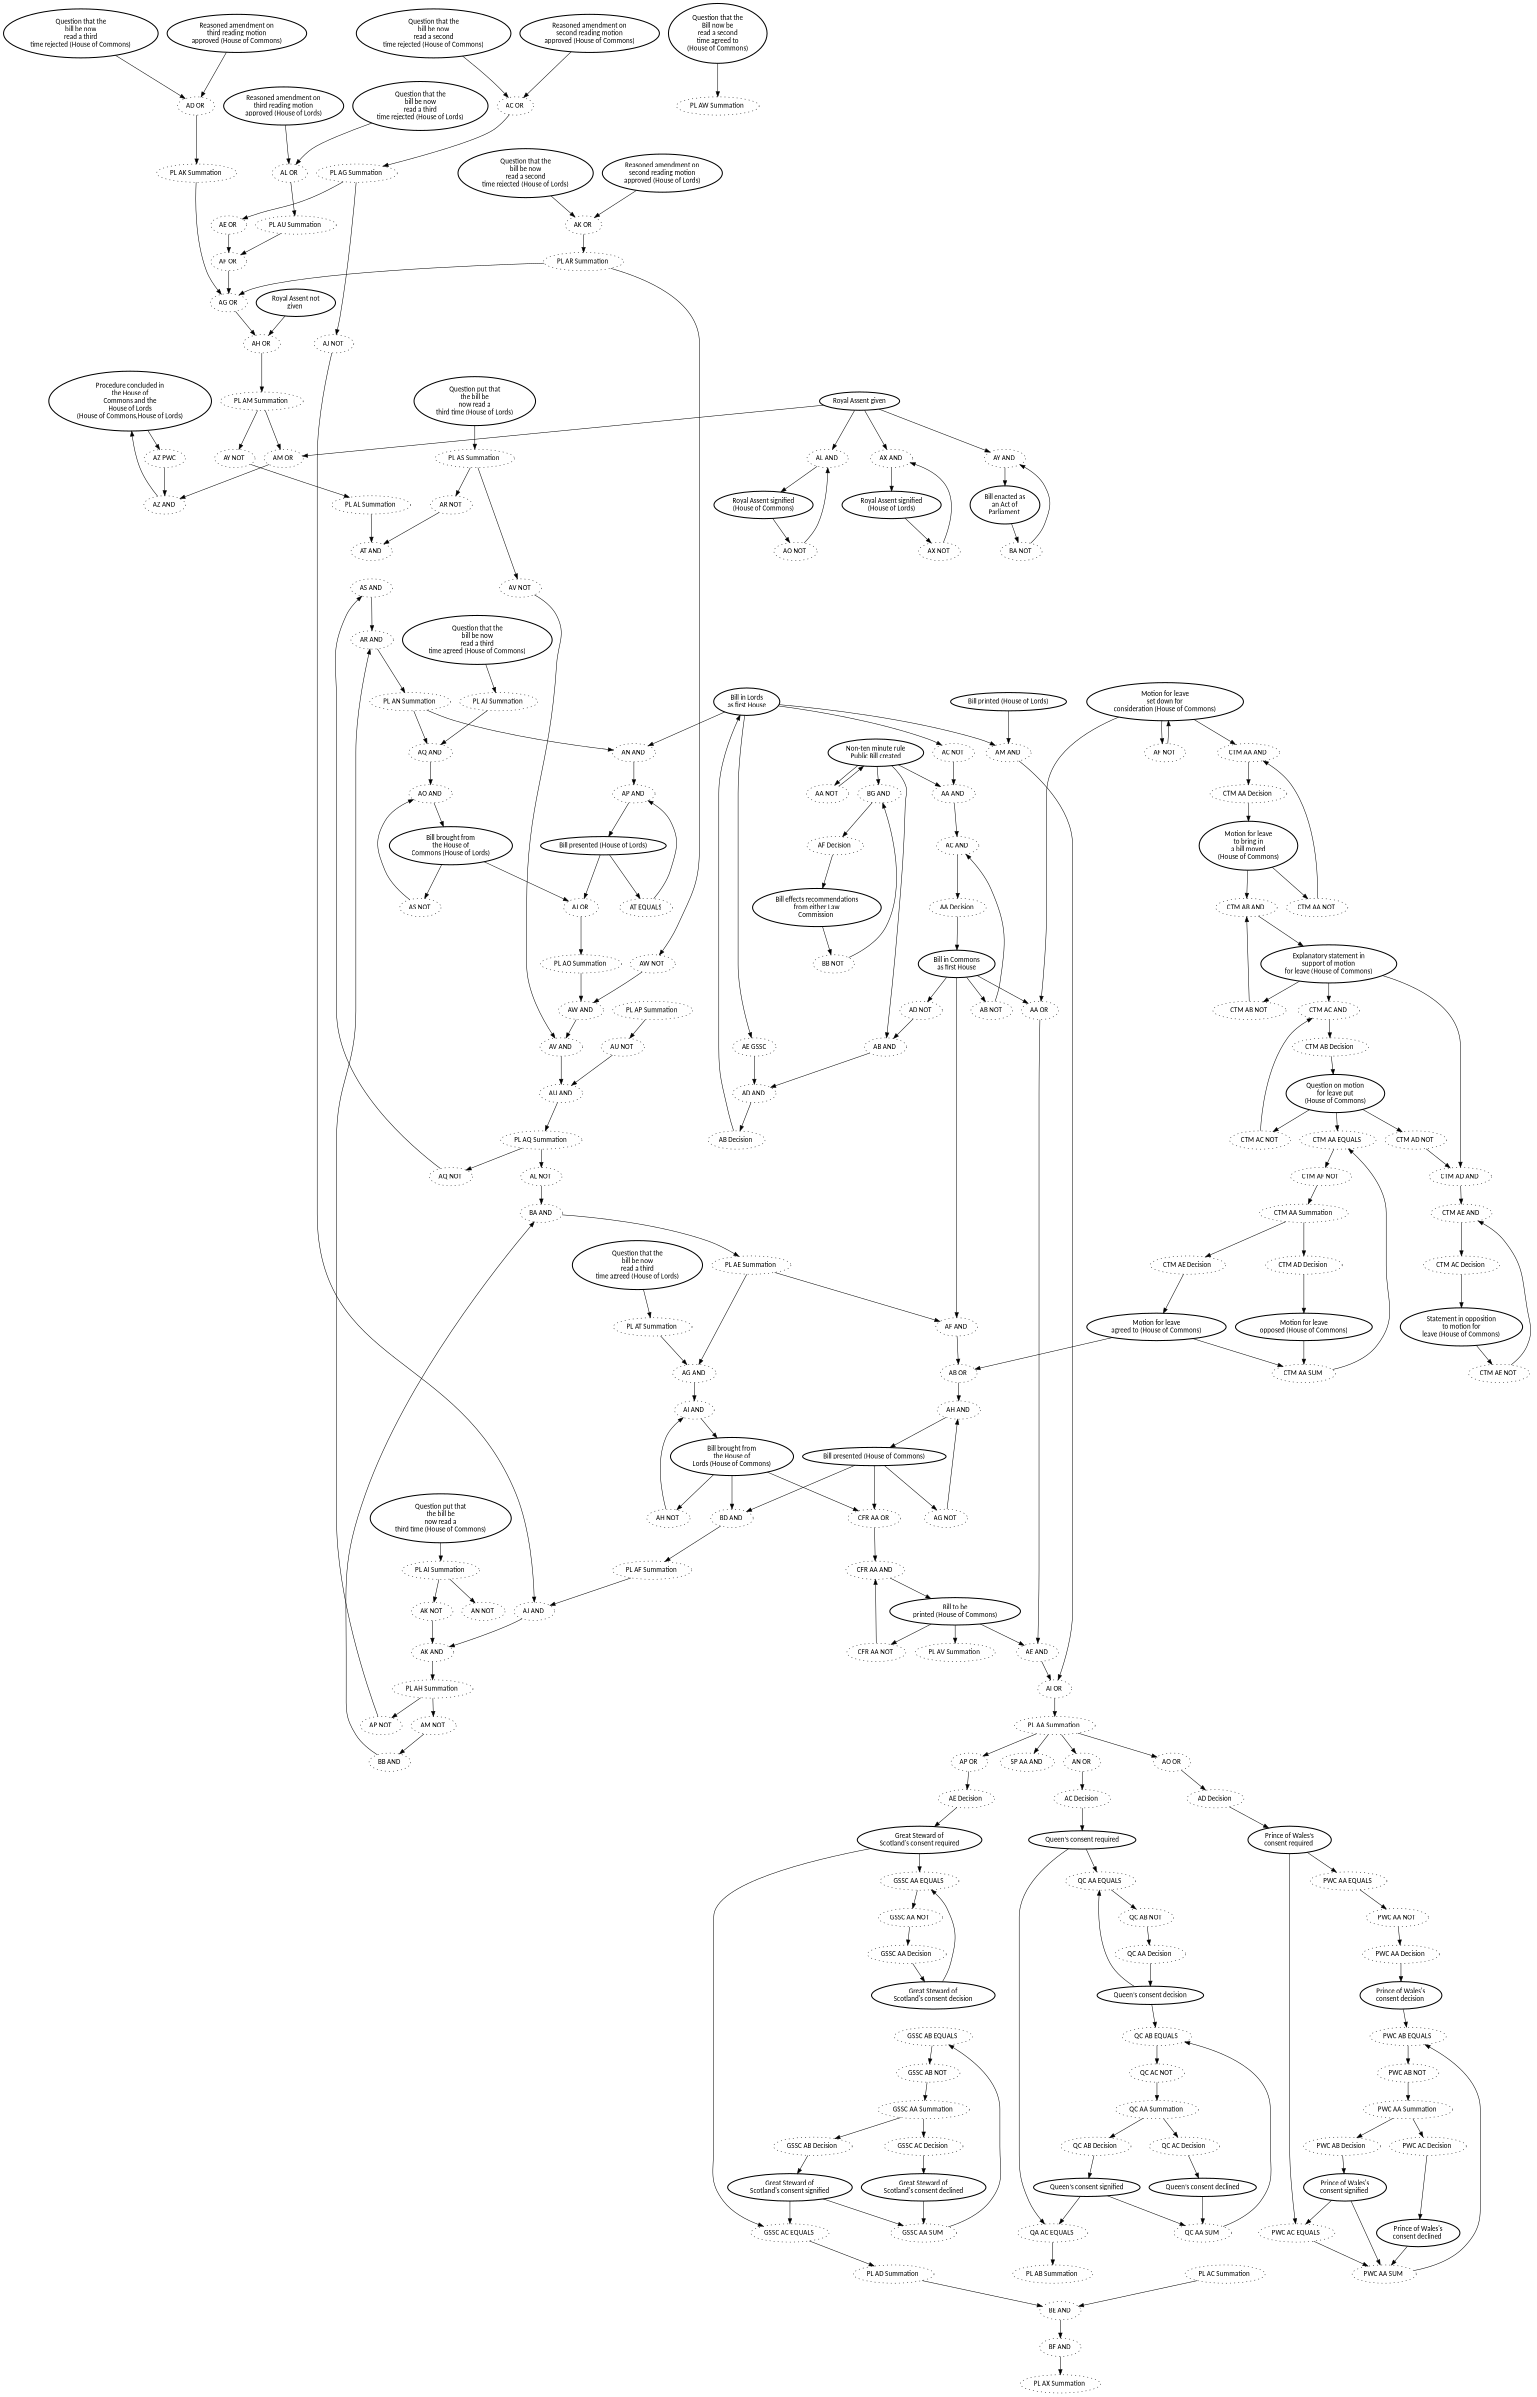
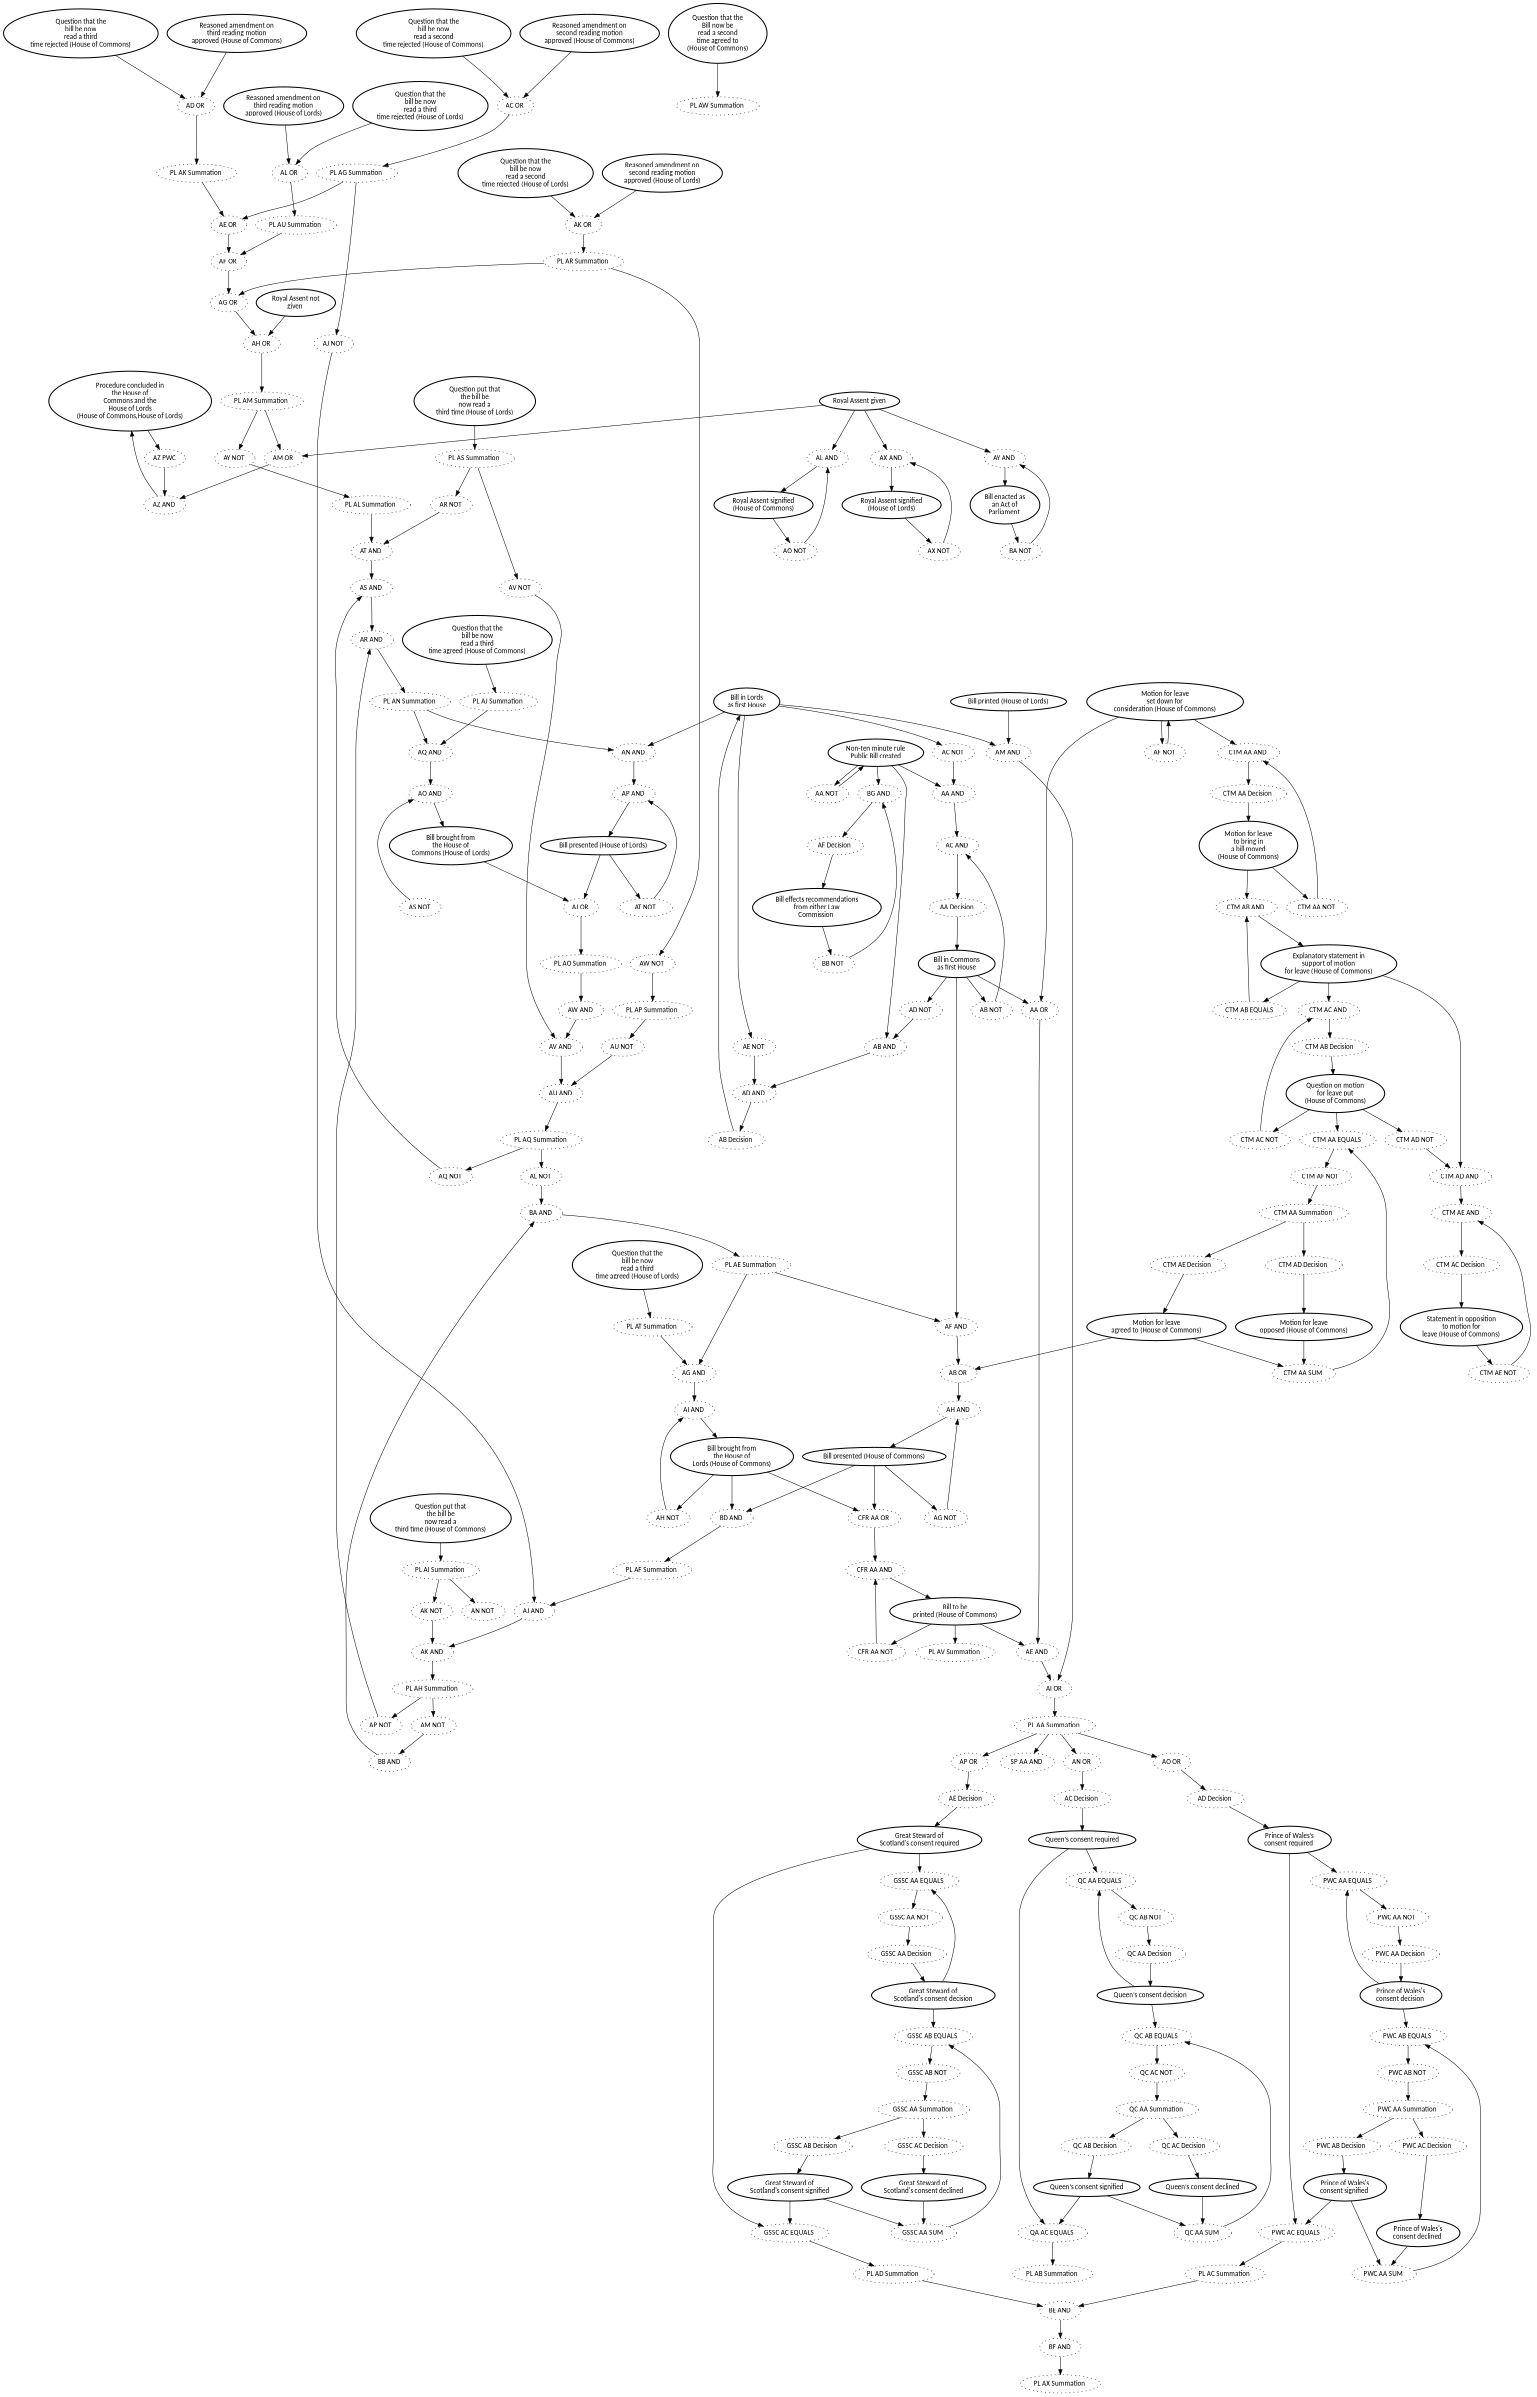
edge "PL AK Summation" -> "AG OR": now "PL AK Summation" -> "AE OR"
edge "AT AND" -> "AS AND": added
edge "Bill brought from the House of Commons (House of Lords)" -> "AS NOT": removed
node "AT EQUALS": label "AT EQUALS" -> "AT NOT"
edge "AW NOT" -> "AW AND": now "AW NOT" -> "PL AP Summation"
node "CTM AB NOT": label "CTM AB NOT" -> "CTM AB EQUALS"
node "AE GSSC": label "AE GSSC" -> "AE NOT"
edge "Prince of Wales's consent decision" -> "PWC AA EQUALS": added
edge "Great Steward of Scotland's consent decision" -> "GSSC AB EQUALS": added
edge "PWC AC EQUALS" -> "PWC AA SUM": now "PWC AC EQUALS" -> "PL AC Summation"
